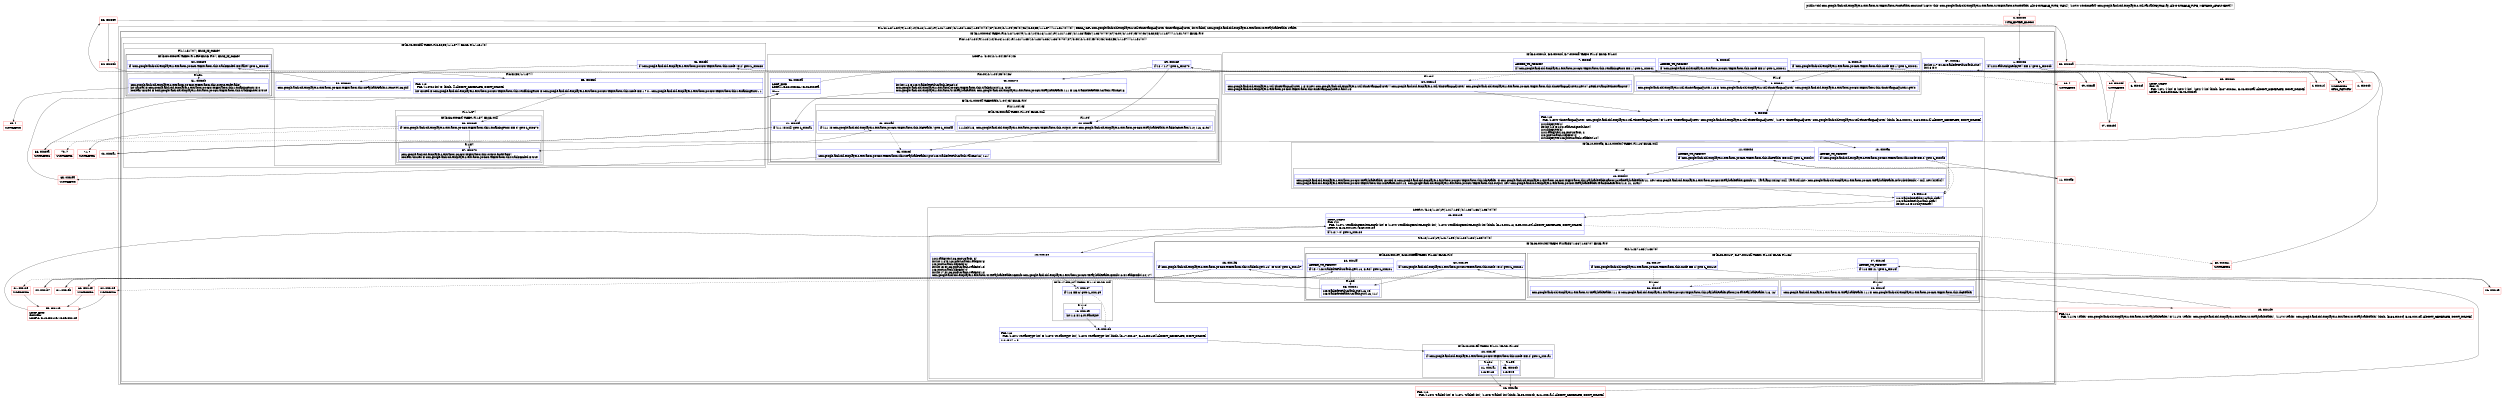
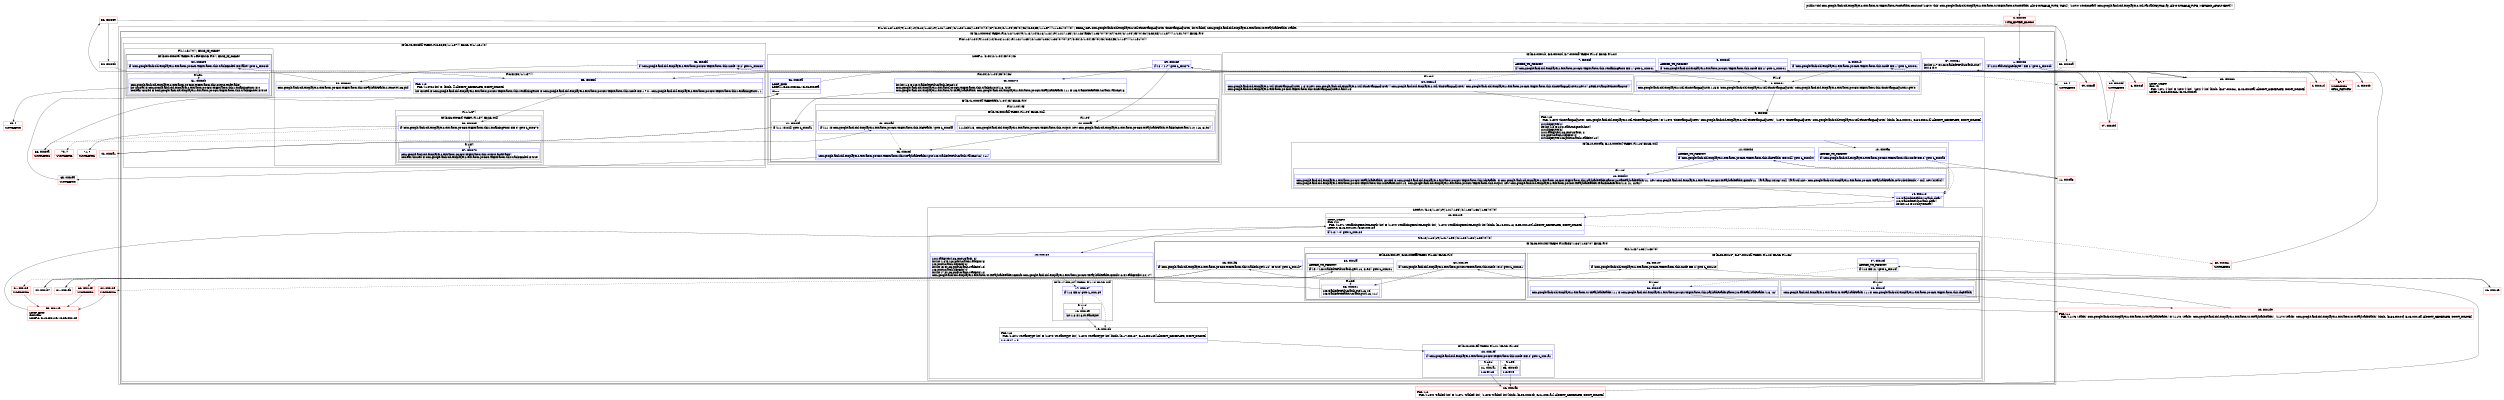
edge "67: ?" -> "3: 0x001b": now "2: 0x000b" -> "3: 0x001b"
edge "58: 0x038a" -> "57: 0x0370": now "58: 0x038a" -> "55: 0x035d"
